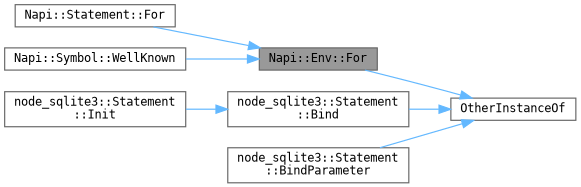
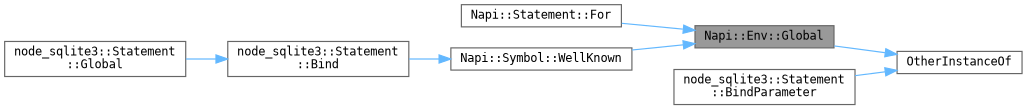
node "Napi::Env::For": label "Napi::Env::For" -> "Napi::Env::Global"
node "node_sqlite3::Statement ::Init": label "node_sqlite3::Statement ::Init" -> "node_sqlite3::Statement ::Global"
edge "node_sqlite3::Statement ::Bind" -> "OtherInstanceOf": now "node_sqlite3::Statement ::Bind" -> "Napi::Symbol::WellKnown"
